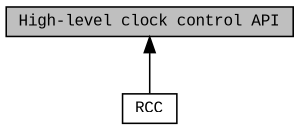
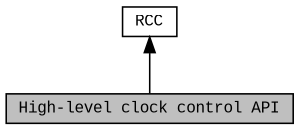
edge "RCC" -> "High-level clock control API": reversed
